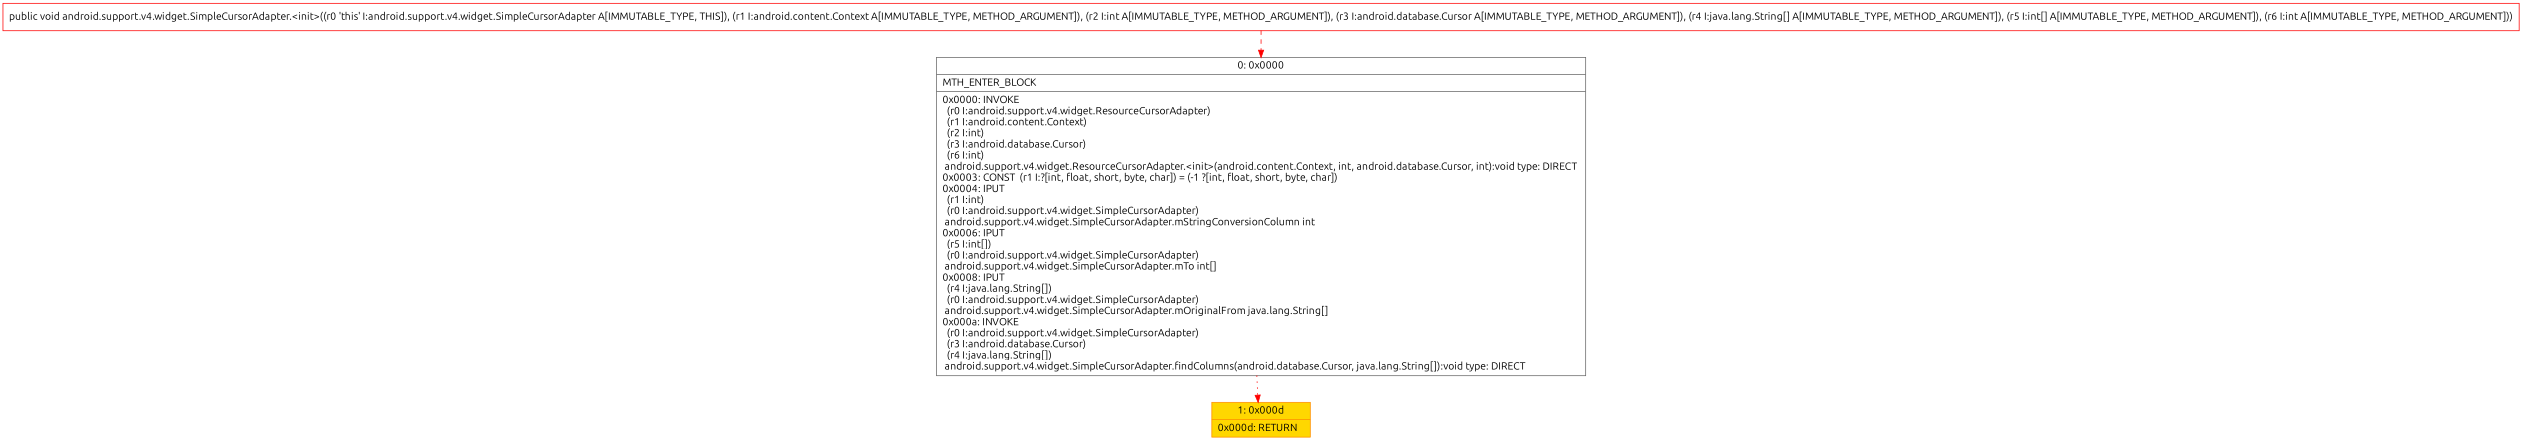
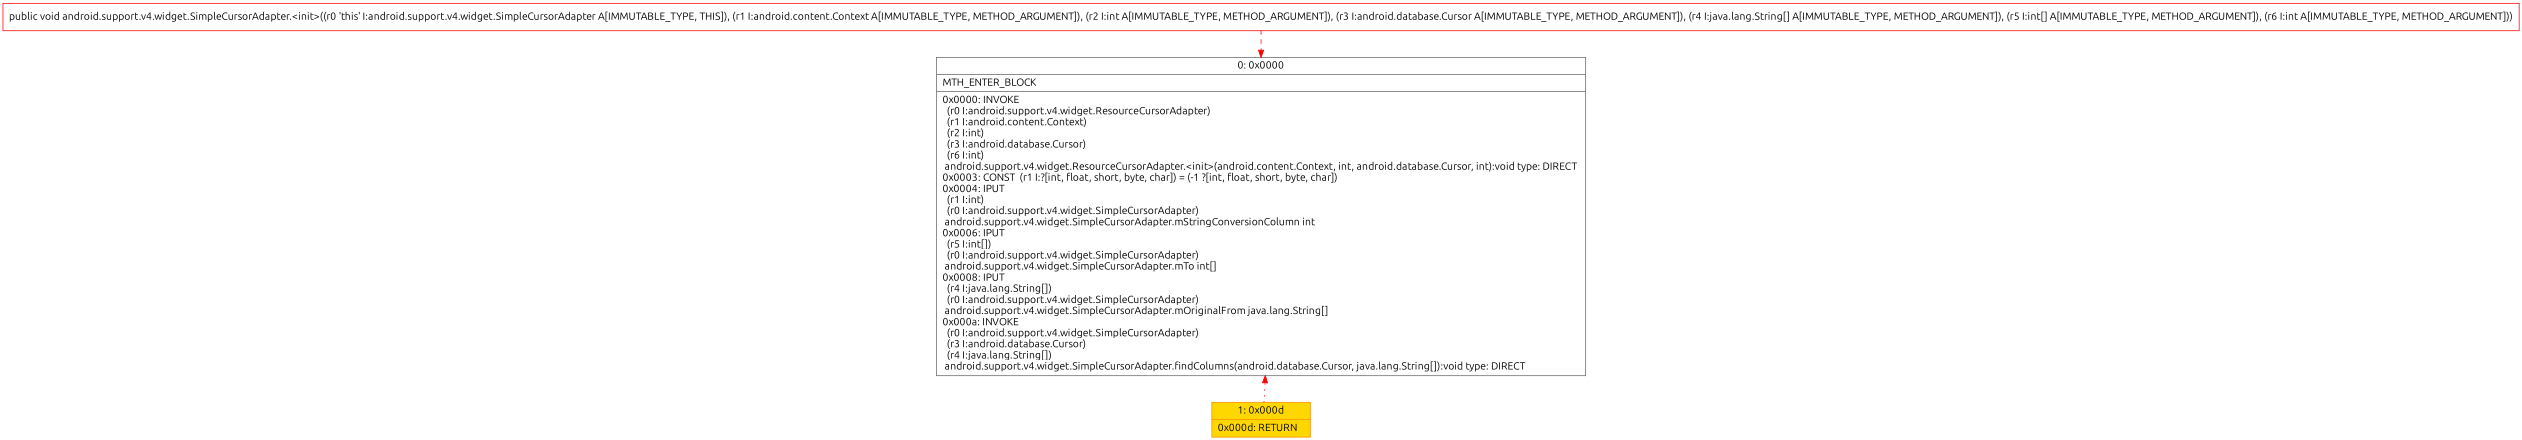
edge "0: 0x0000" -> "1: 0x000d": reversed
